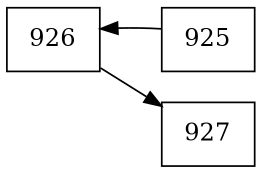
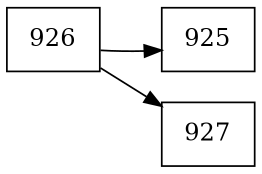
edge "925" -> "926": reversed
